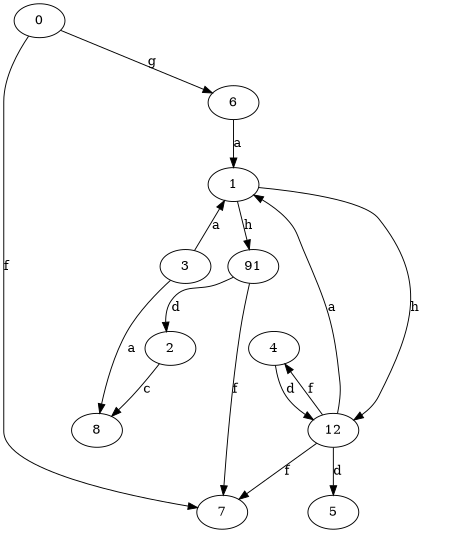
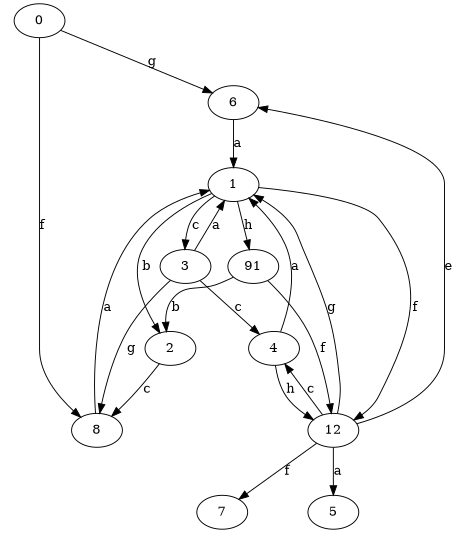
edge "1" -> "3": added, label "c"
edge "12" -> "6": added, label "e"
edge "1" -> "2": added, label "b"
edge "4" -> "1": added, label "a"
edge "8" -> "1": added, label "a"
edge "3" -> "4": added, label "c"
edge "91" -> "2": label "d" -> "b"
edge "12" -> "1": label "a" -> "g"
edge "1" -> "12": label "h" -> "f"
edge "0" -> "7": now "0" -> "8"
edge "3" -> "8": label "a" -> "g"
edge "91" -> "7": now "91" -> "12"
edge "4" -> "12": label "d" -> "h"
edge "12" -> "4": label "f" -> "c"
edge "12" -> "5": label "d" -> "a"
